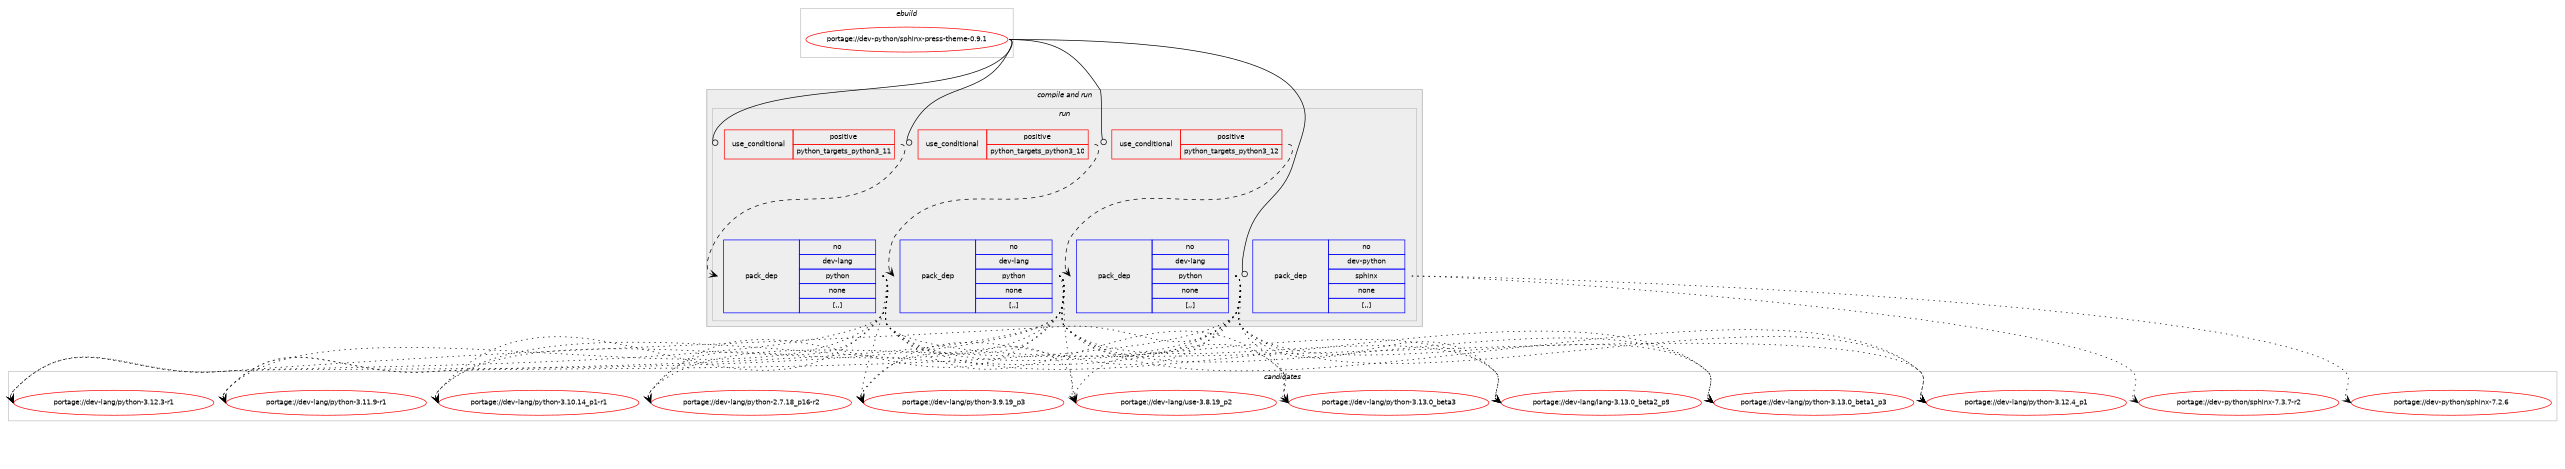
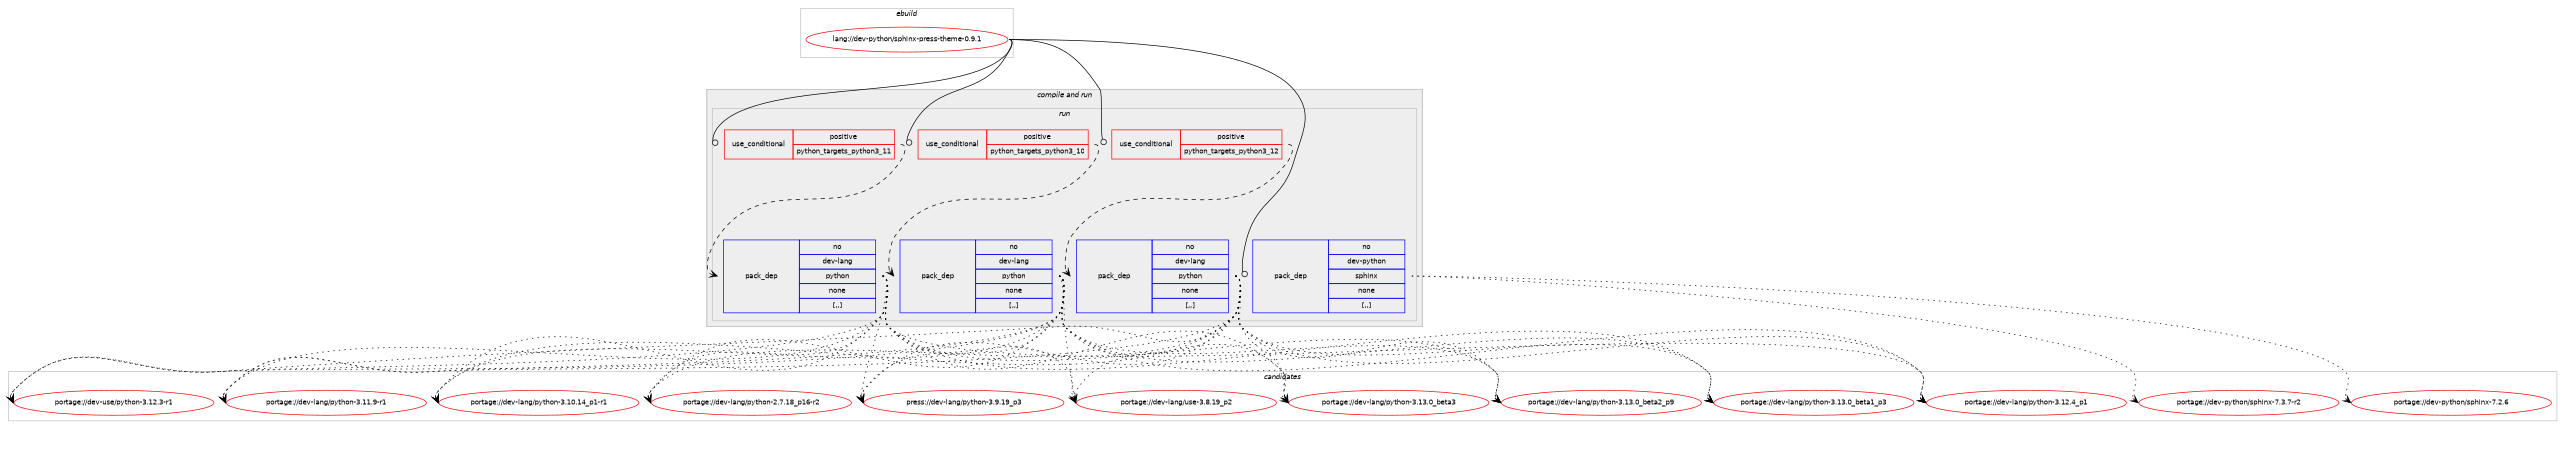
node "portage://dev-python/sphinx-press-theme-0.9.1": label "portage://dev-python/sphinx-press-theme-0.9.1" -> "lang://dev-python/sphinx-press-theme-0.9.1"
node "portage://dev-lang/python-3.12.3-r1": label "portage://dev-lang/python-3.12.3-r1" -> "portage://dev-use/python-3.12.3-r1"
node "portage://dev-lang/python-3.9.19_p3": label "portage://dev-lang/python-3.9.19_p3" -> "press://dev-lang/python-3.9.19_p3"
node "portage://dev-lang/lang-3.13.0_beta2_p9": label "portage://dev-lang/lang-3.13.0_beta2_p9" -> "portage://dev-lang/python-3.13.0_beta2_p9"
